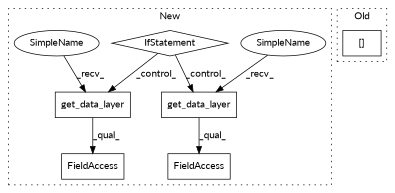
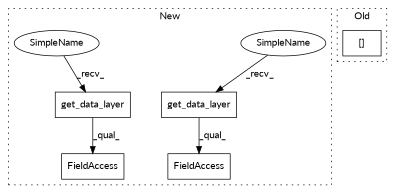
node "IfStatement": removed
